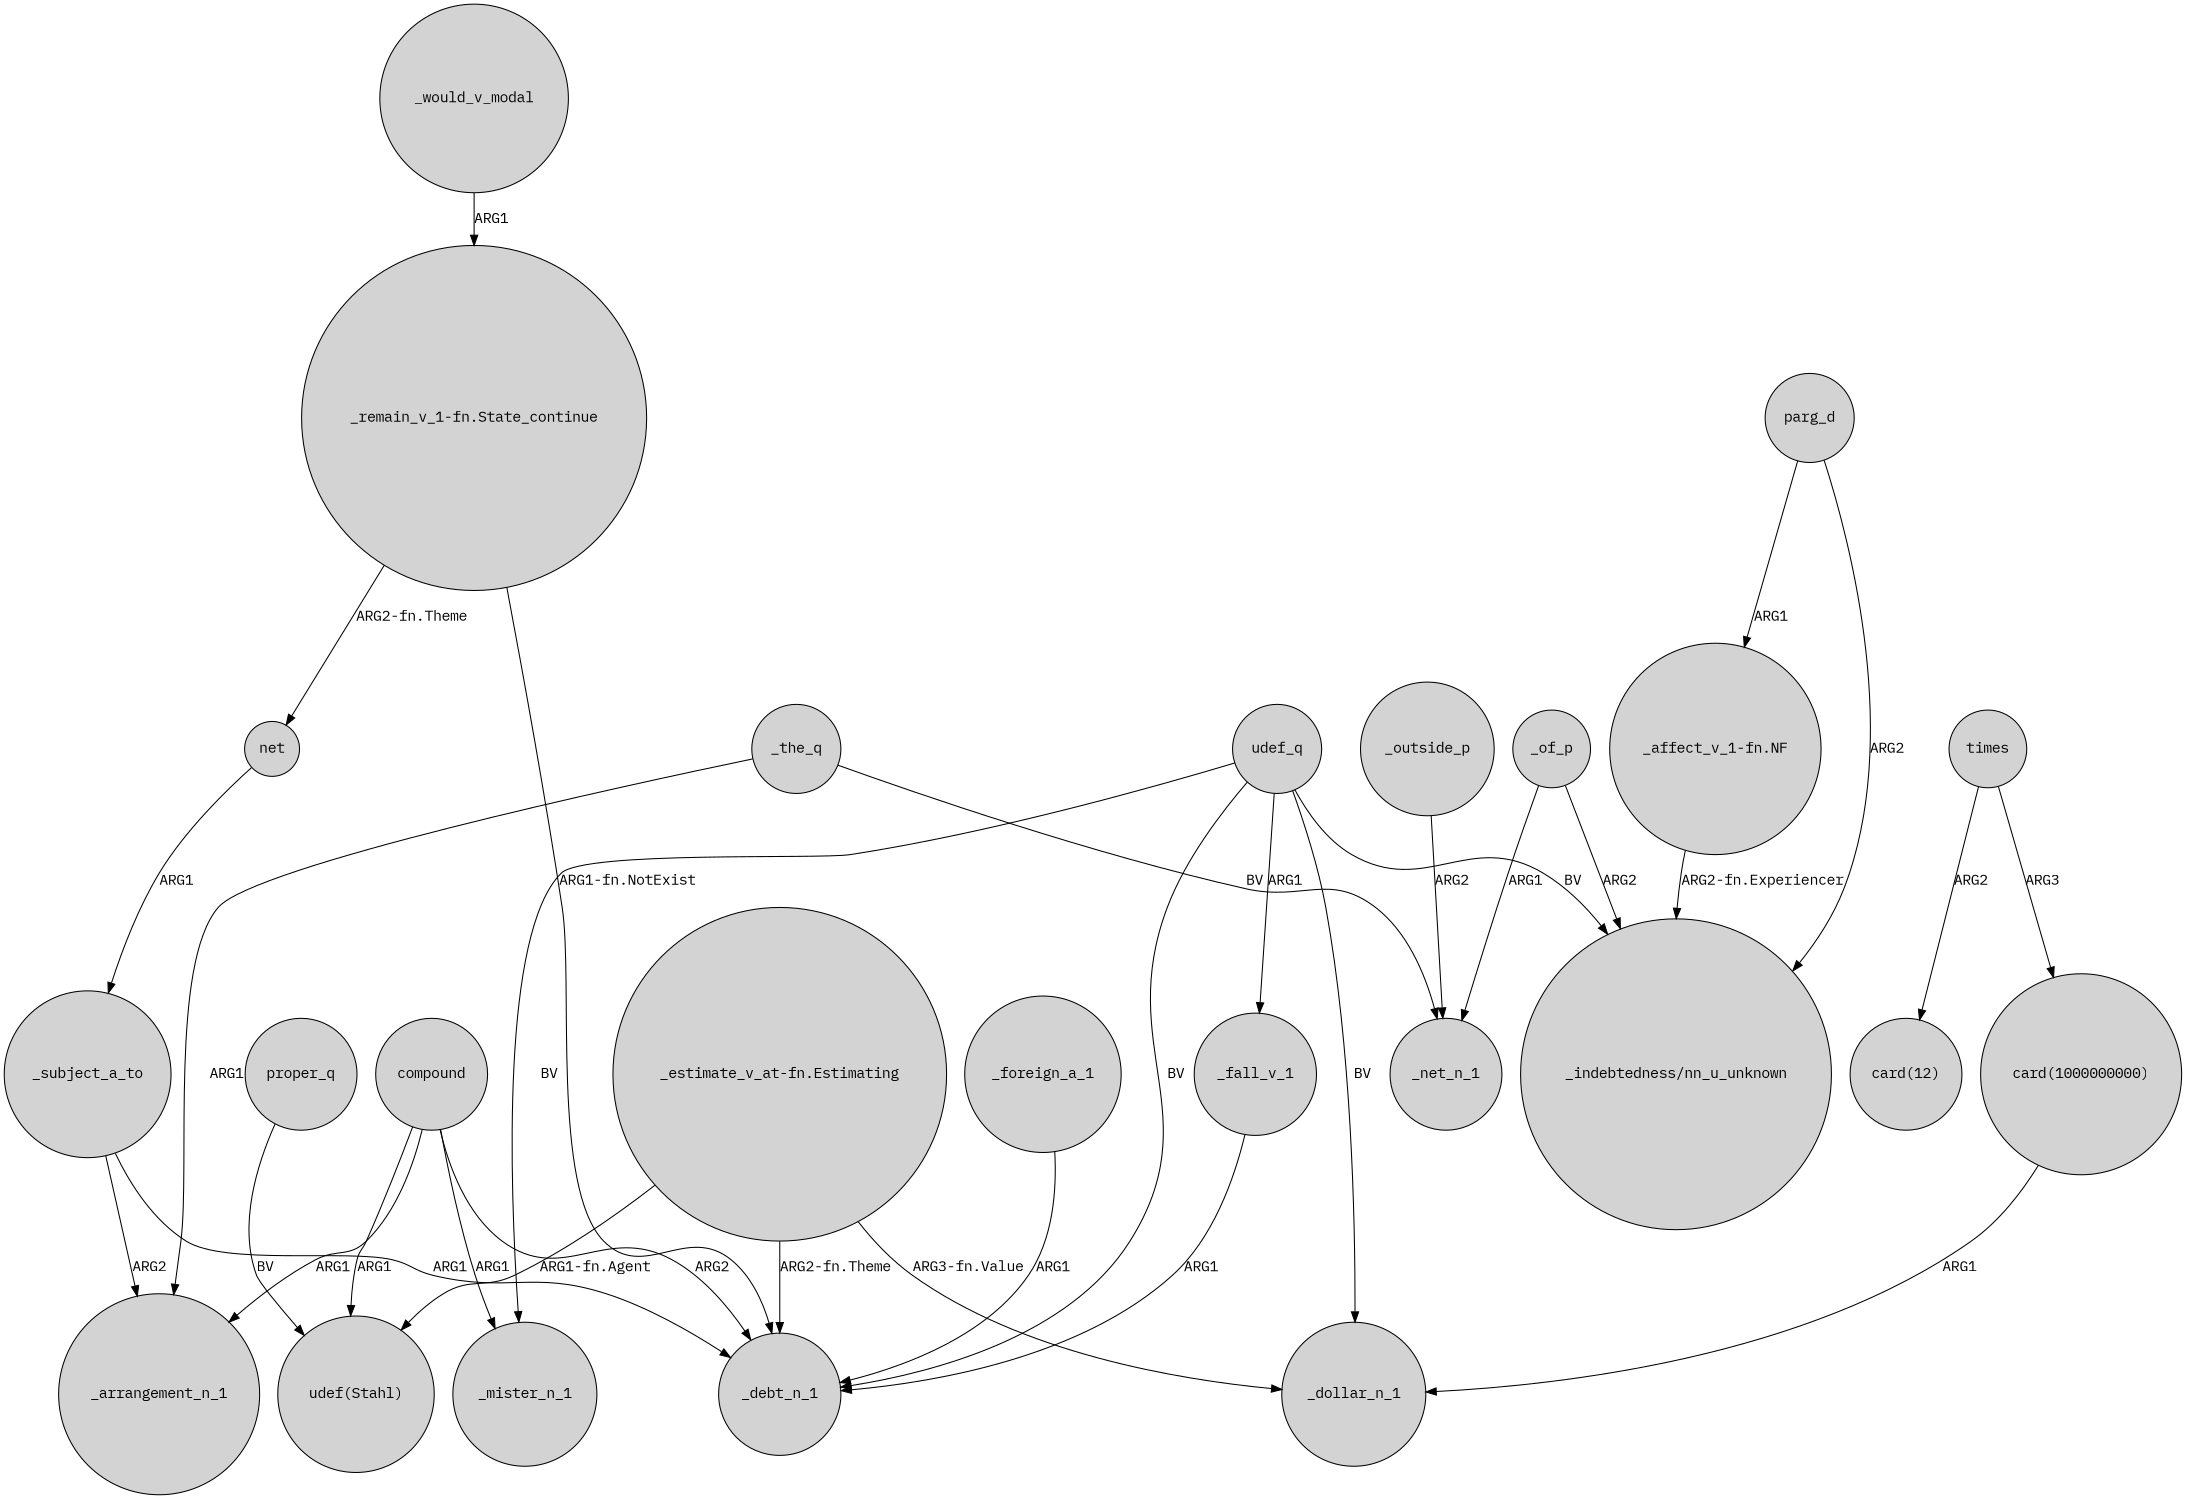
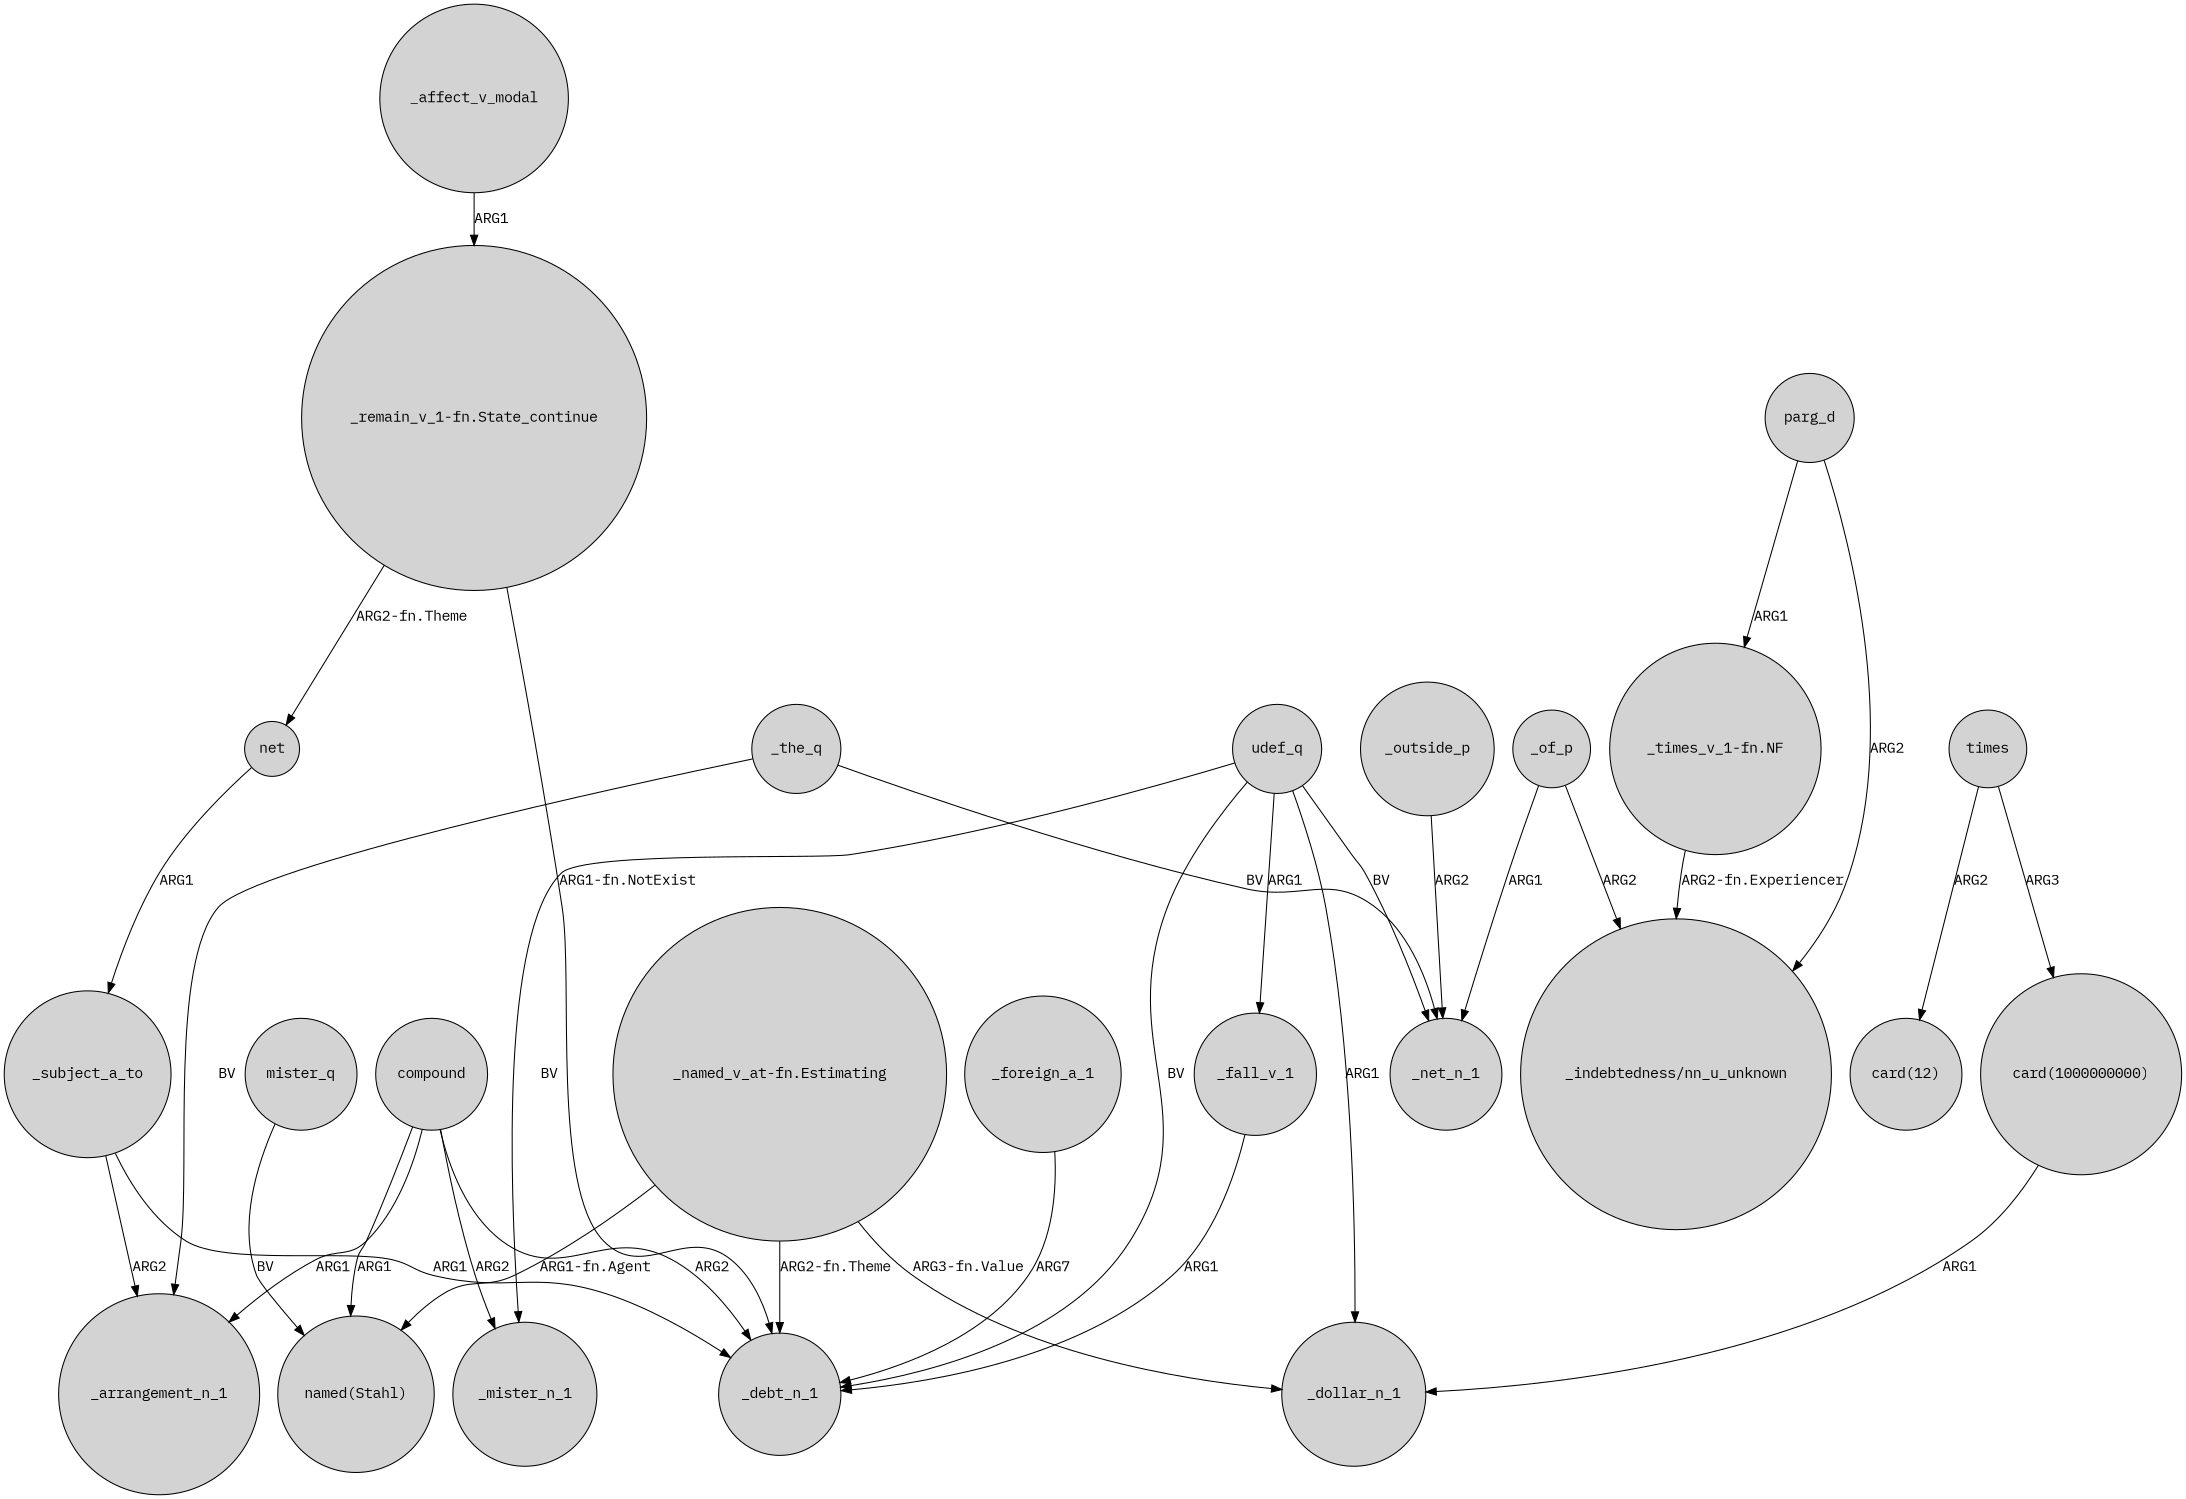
node "_would_v_modal": label "_would_v_modal" -> "_affect_v_modal"
node "_affect_v_1-fn.NF": label "_affect_v_1-fn.NF" -> "_times_v_1-fn.NF"
edge "udef_q" -> "_indebtedness/nn_u_unknown": now "udef_q" -> "_net_n_1"
edge "_the_q" -> "_arrangement_n_1": label "ARG1" -> "BV"
node "proper_q": label "proper_q" -> "mister_q"
node "_estimate_v_at-fn.Estimating": label "_estimate_v_at-fn.Estimating" -> "_named_v_at-fn.Estimating"
edge "udef_q" -> "_dollar_n_1": label "BV" -> "ARG1"
edge "compound" -> "_mister_n_1": label "ARG1" -> "ARG2"
edge "_foreign_a_1" -> "_debt_n_1": label "ARG1" -> "ARG7"
node "udef(Stahl)": label "udef(Stahl)" -> "named(Stahl)"
